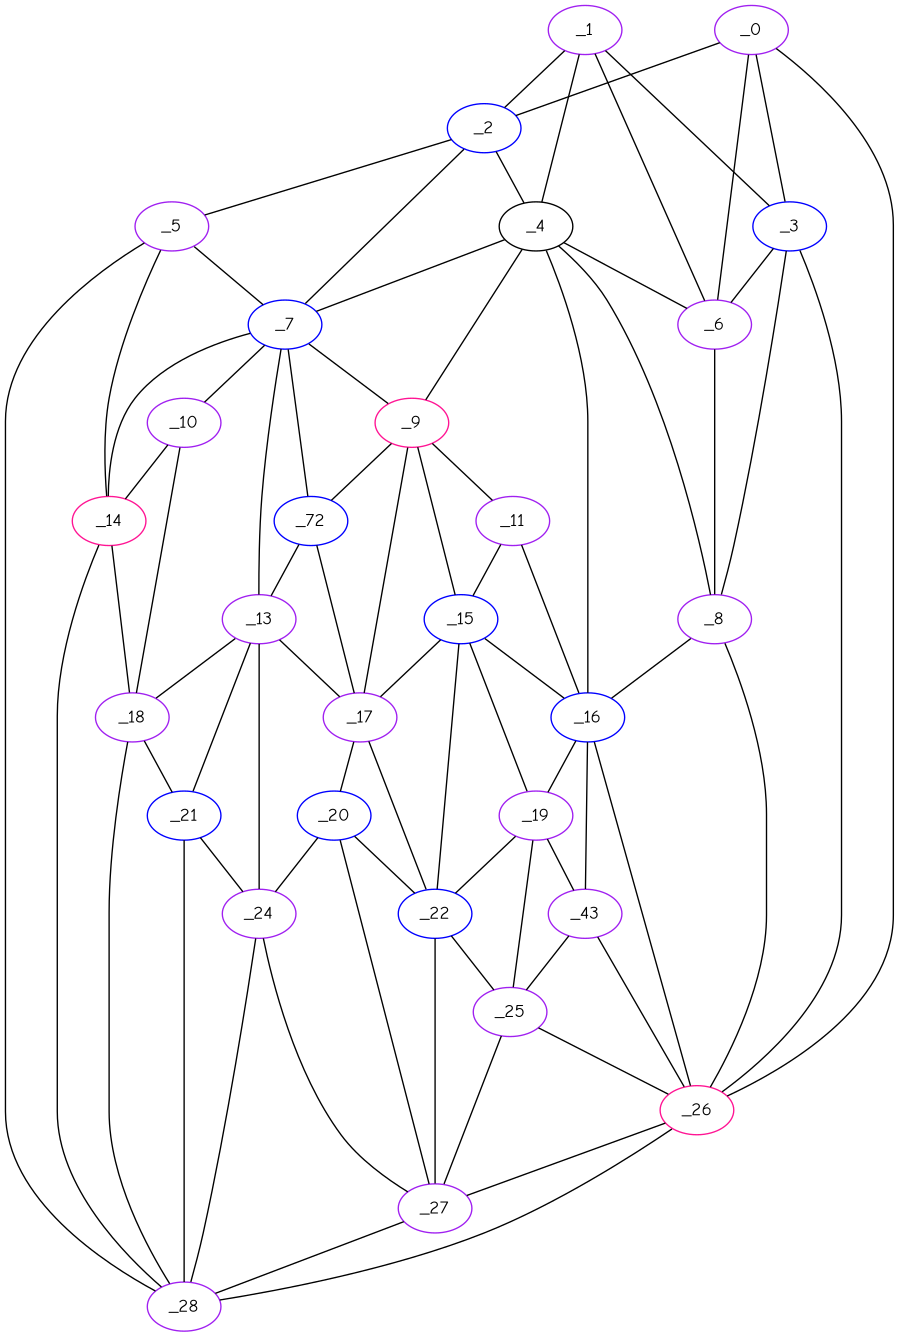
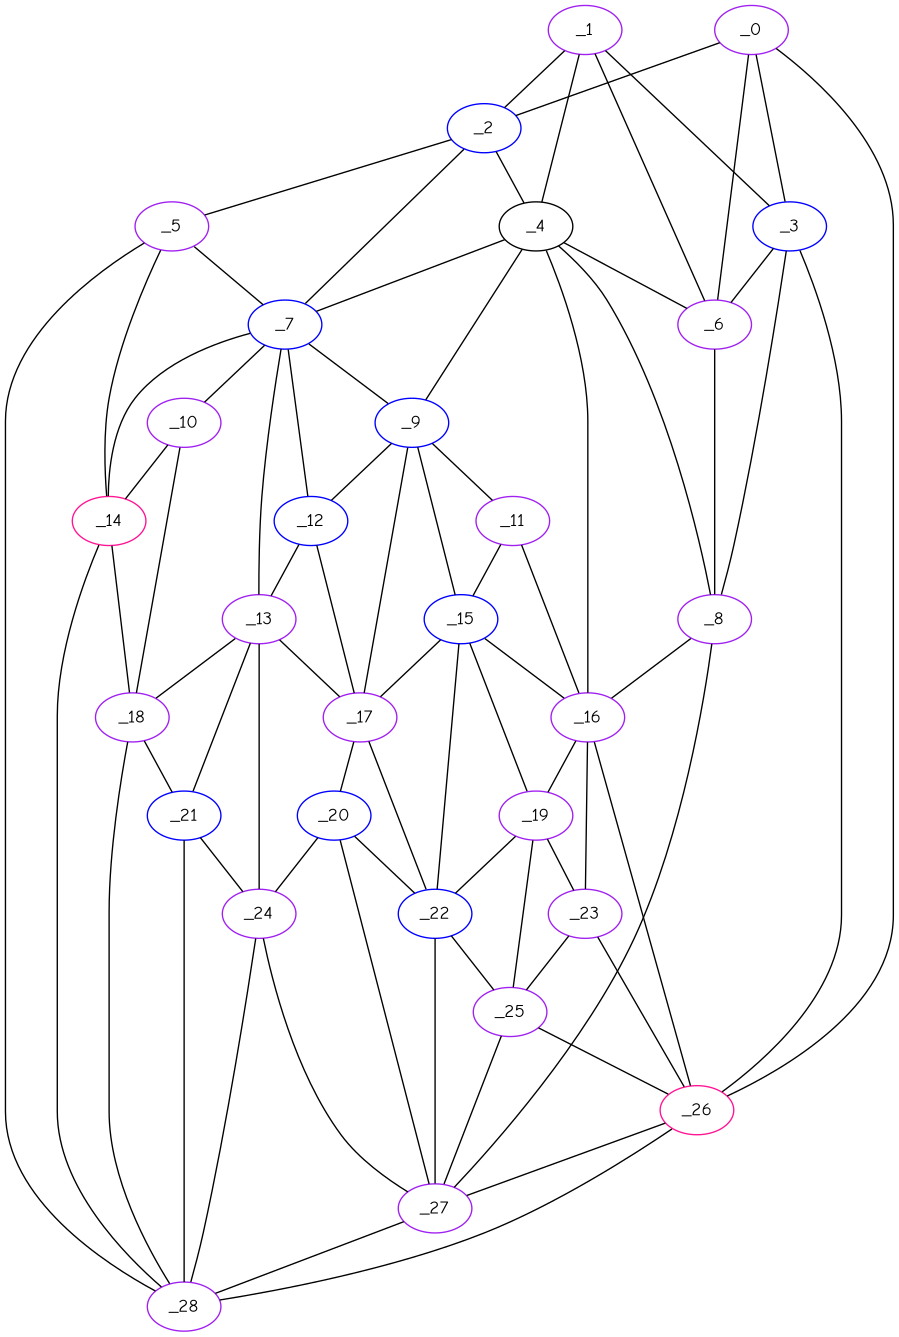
node "_9": color deeppink -> blue
node "_72": label "_72" -> "_12"
node "_16": color blue -> purple
edge "_8" -- "_26": now "_8" -- "_27"
node "_43": label "_43" -> "_23"
